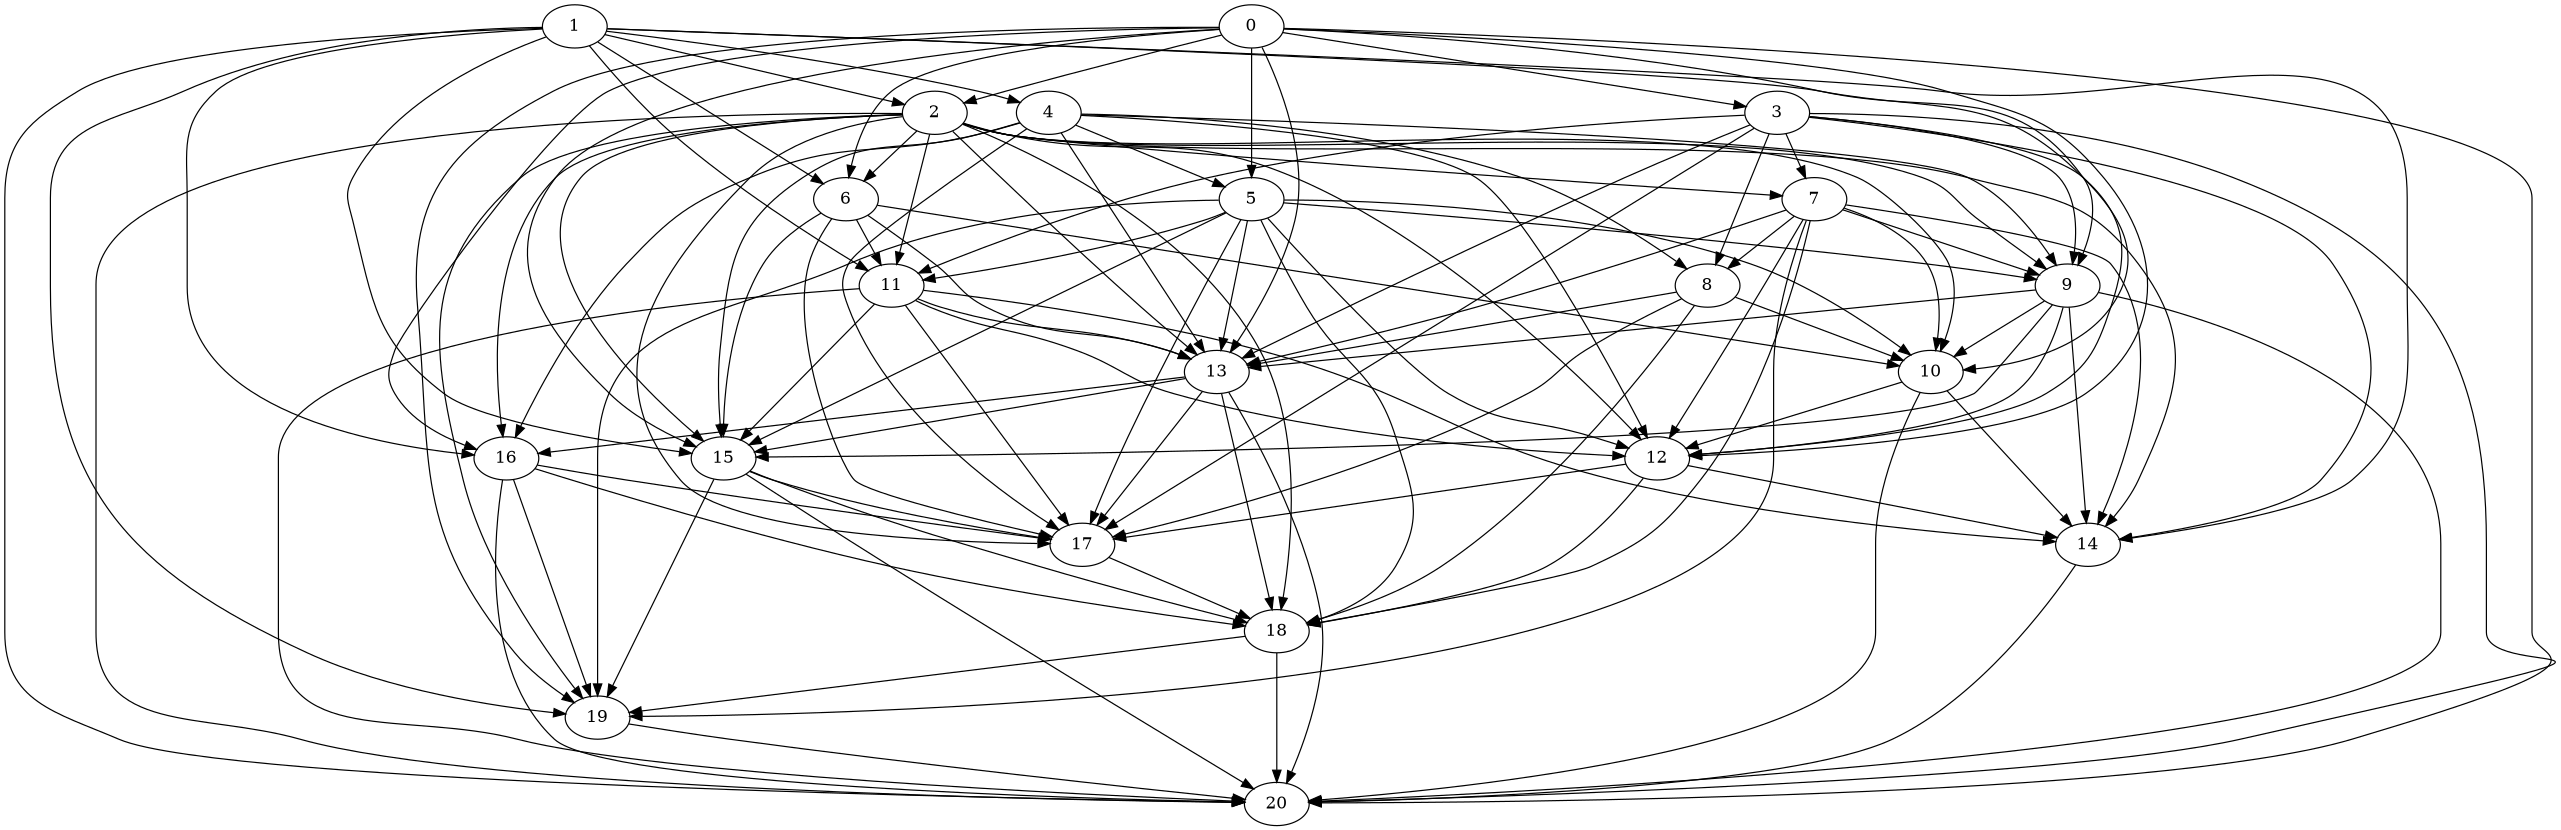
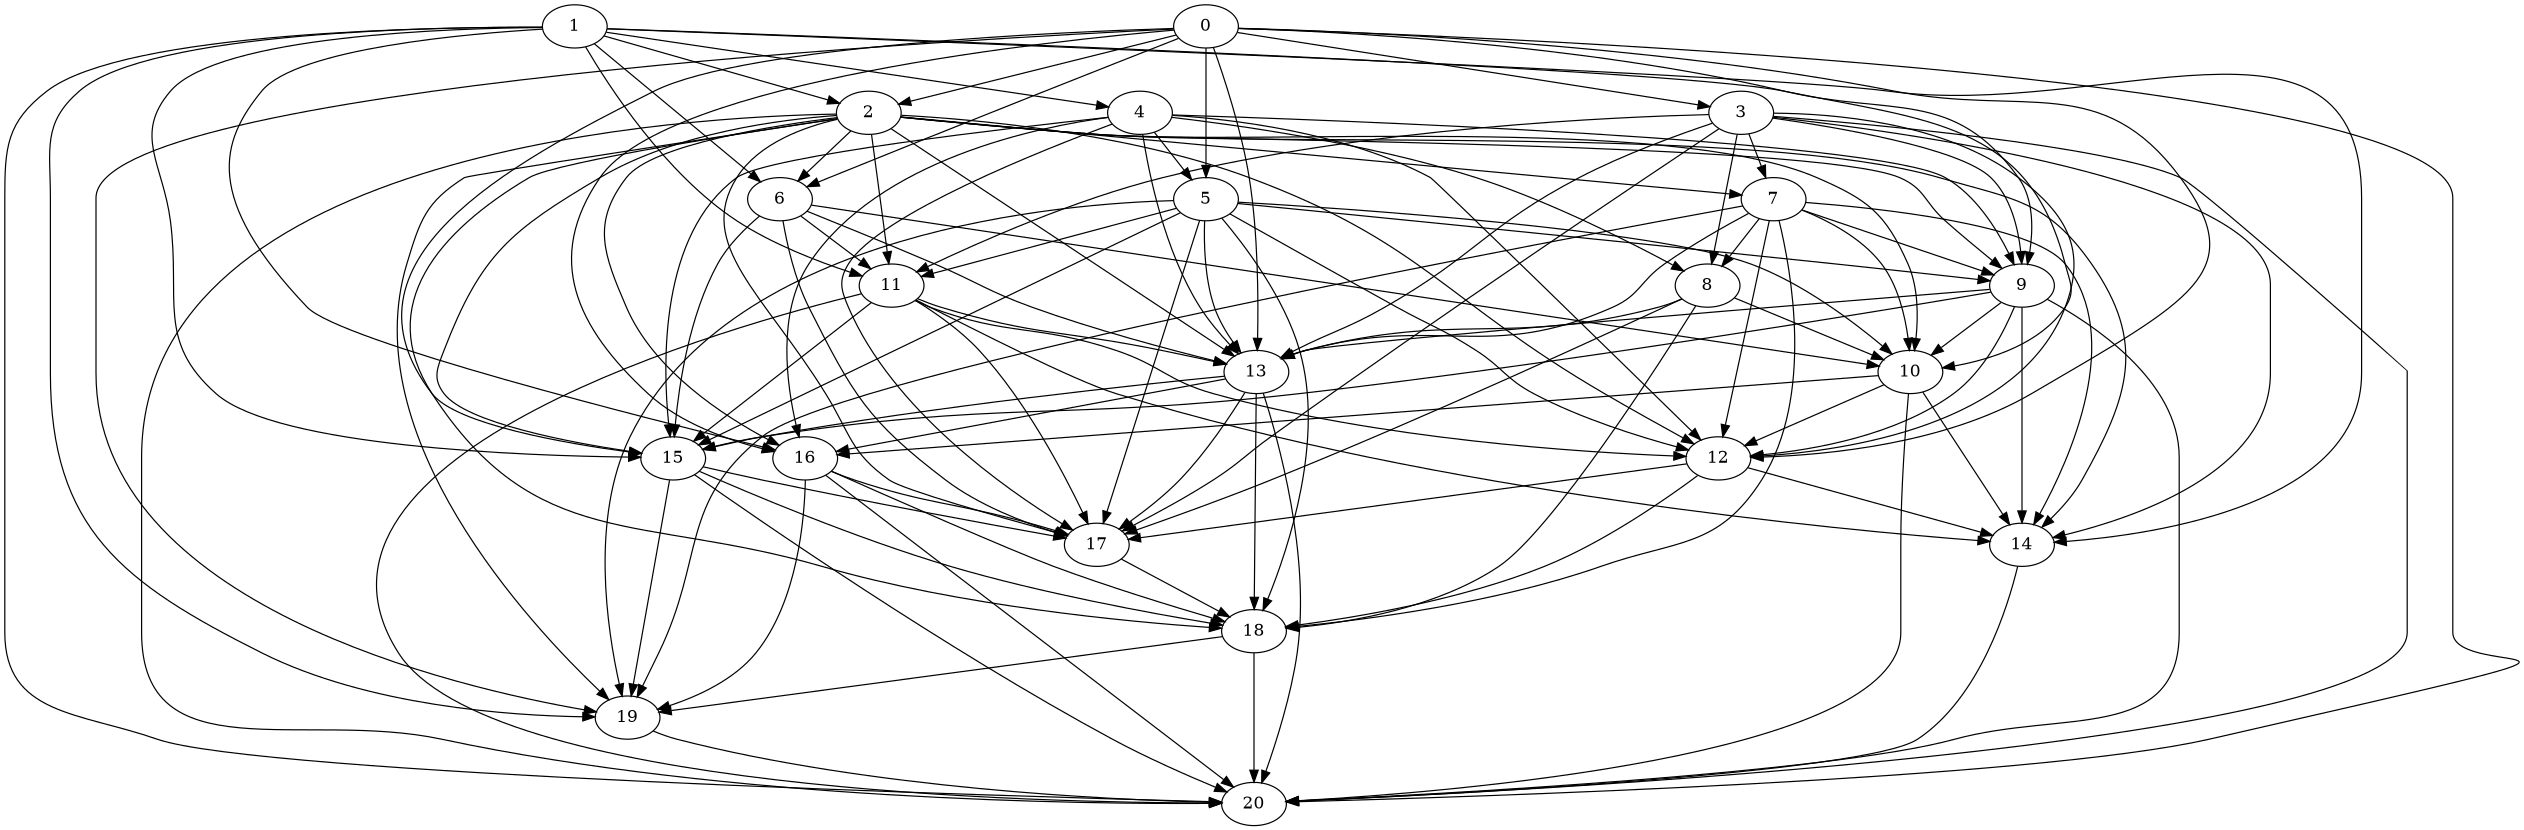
edge "10" -> "16": added
